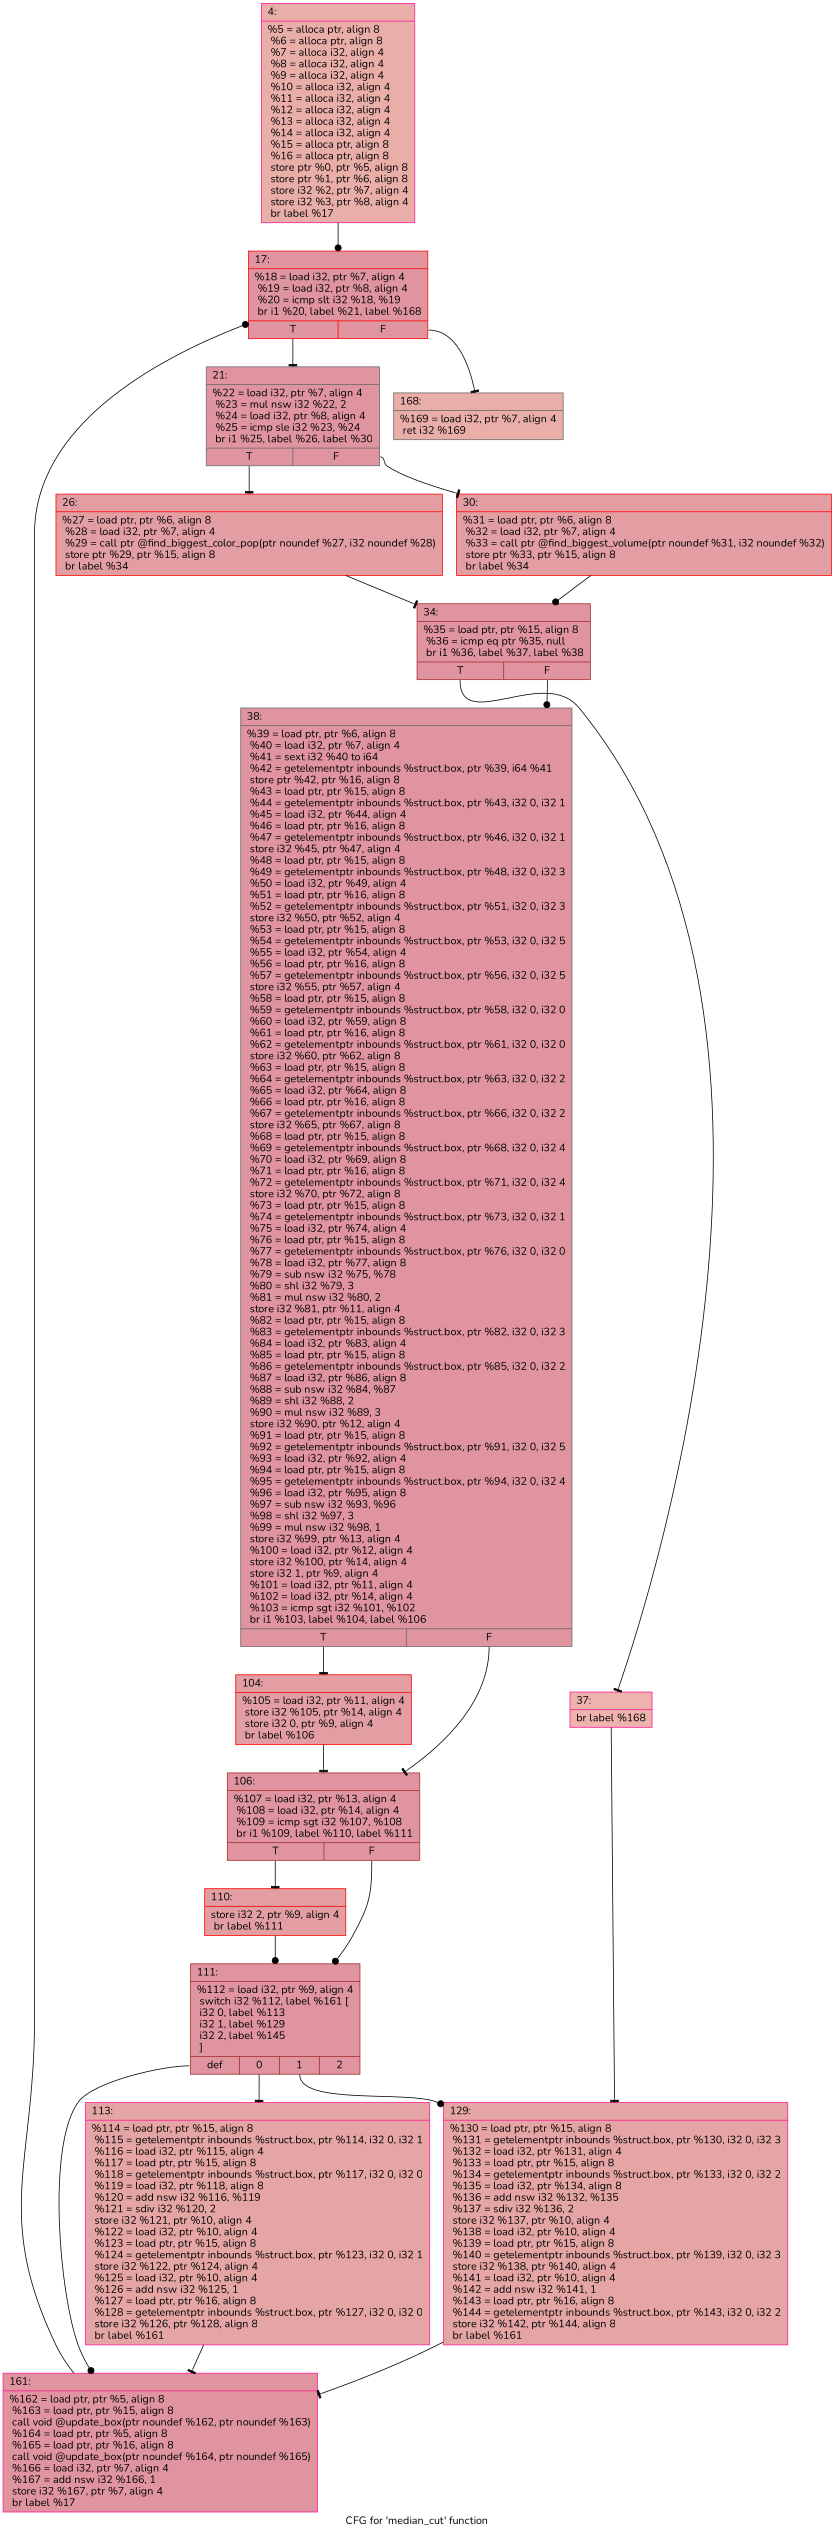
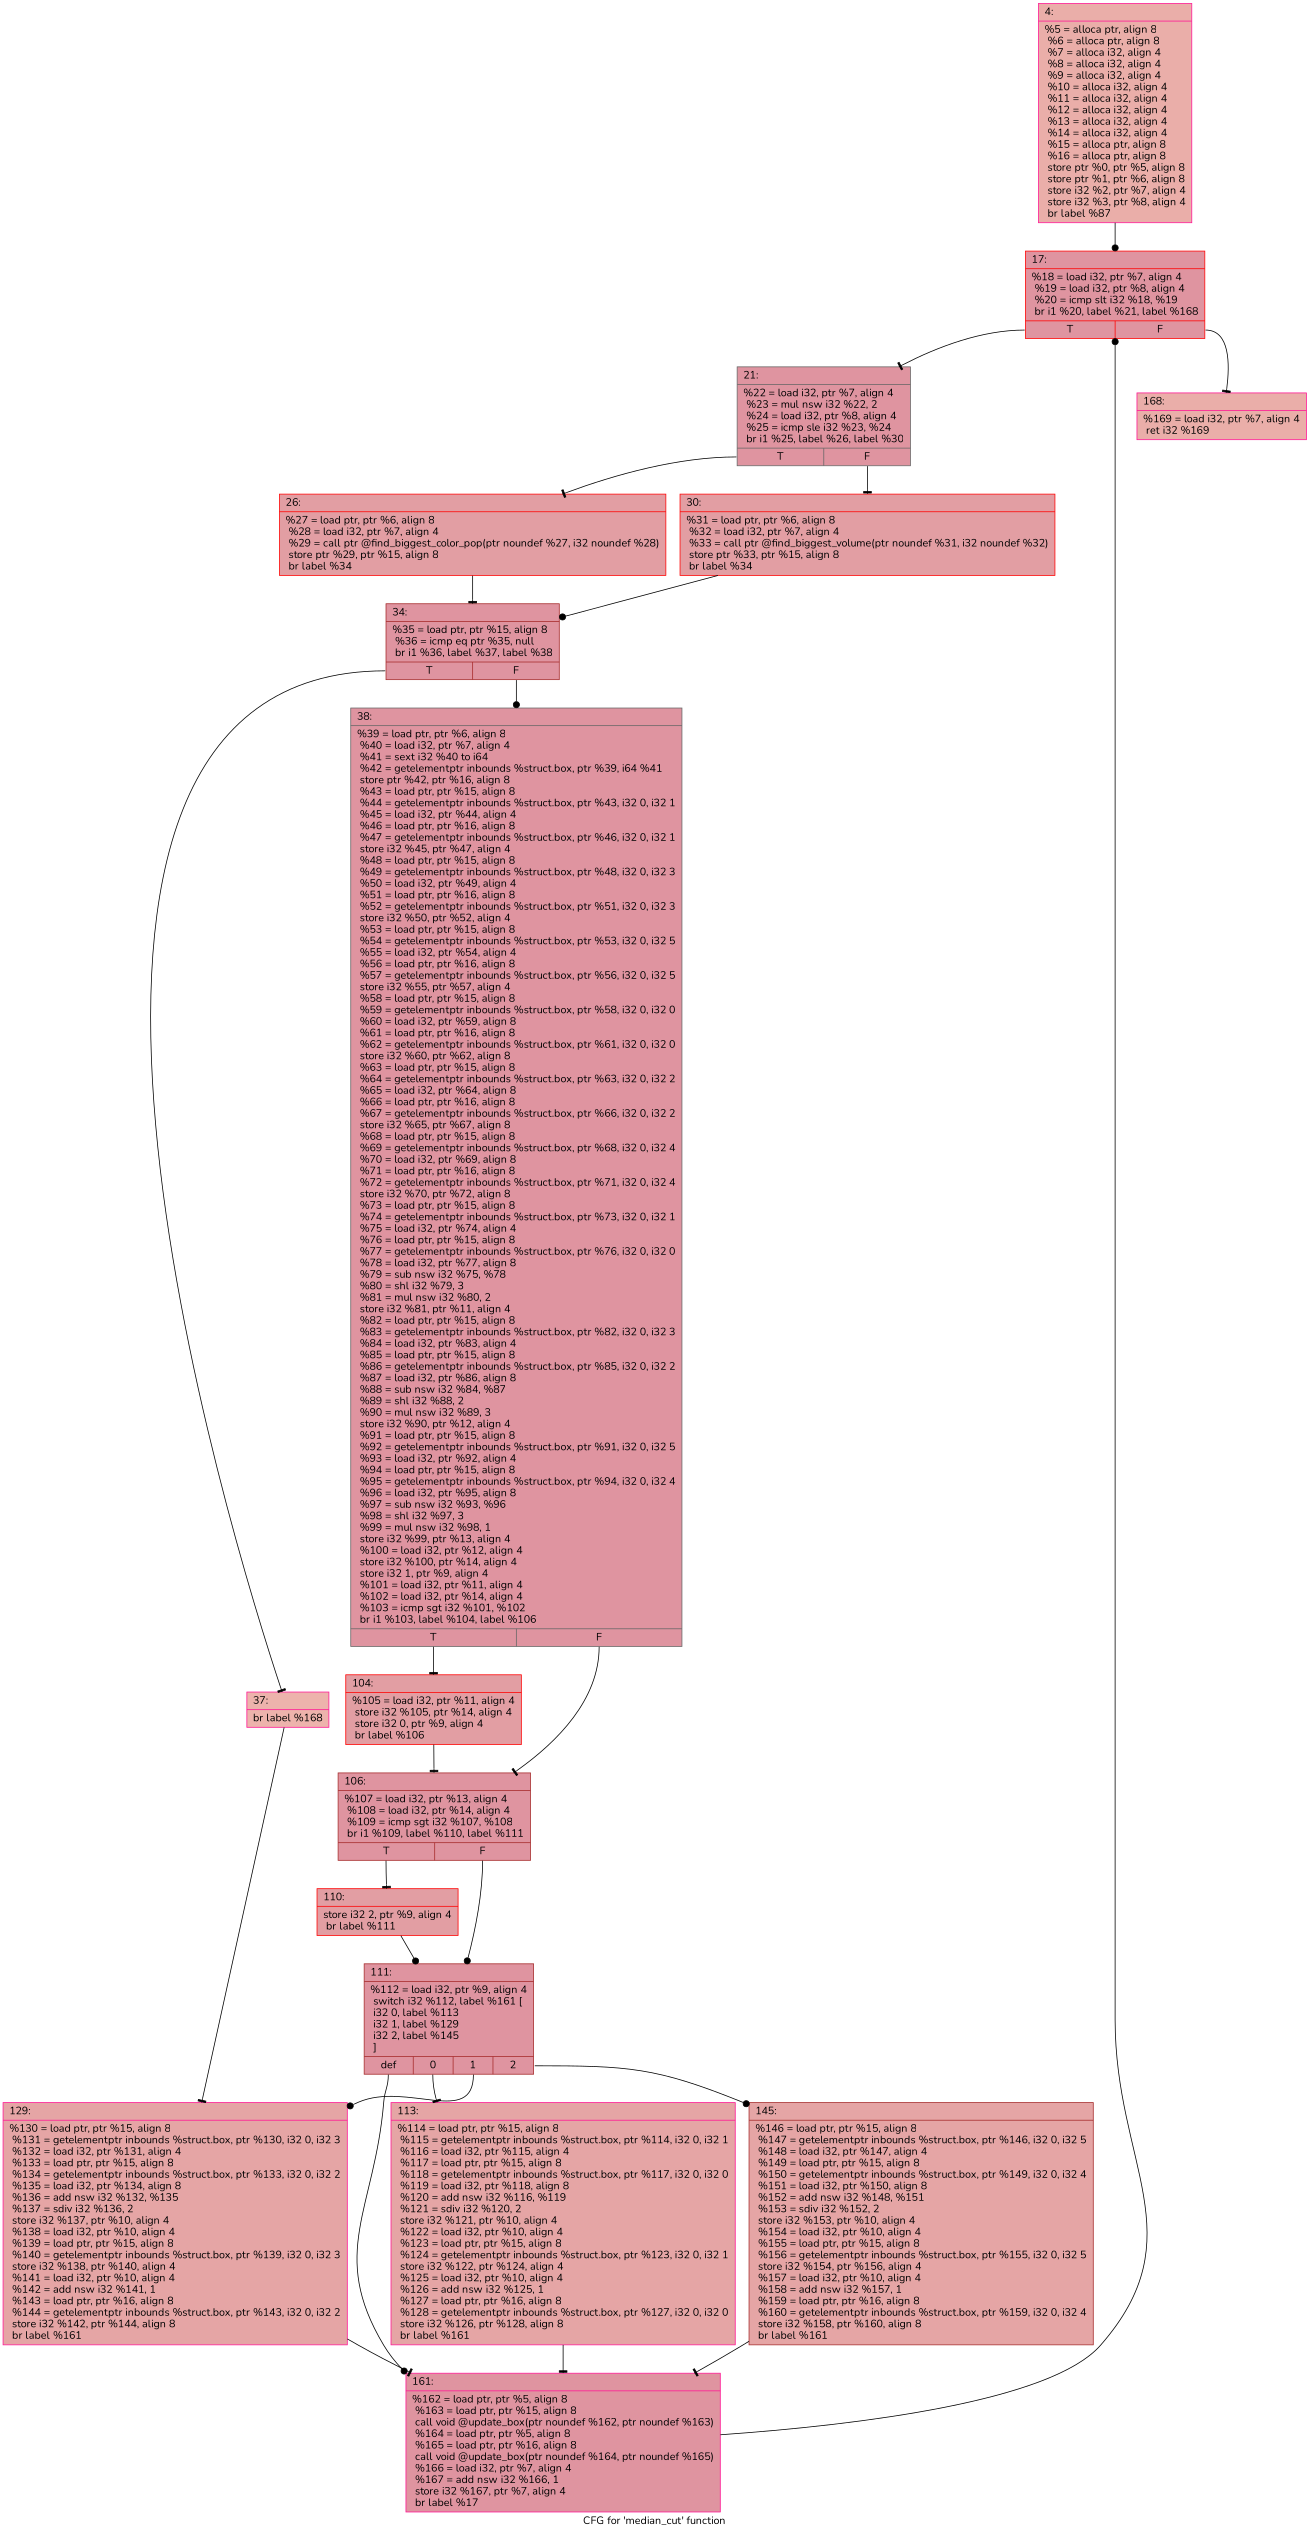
node "4:": text "br label %17" -> "br label %87"
node "168:": color gray40 -> deeppink
node "145:": added
